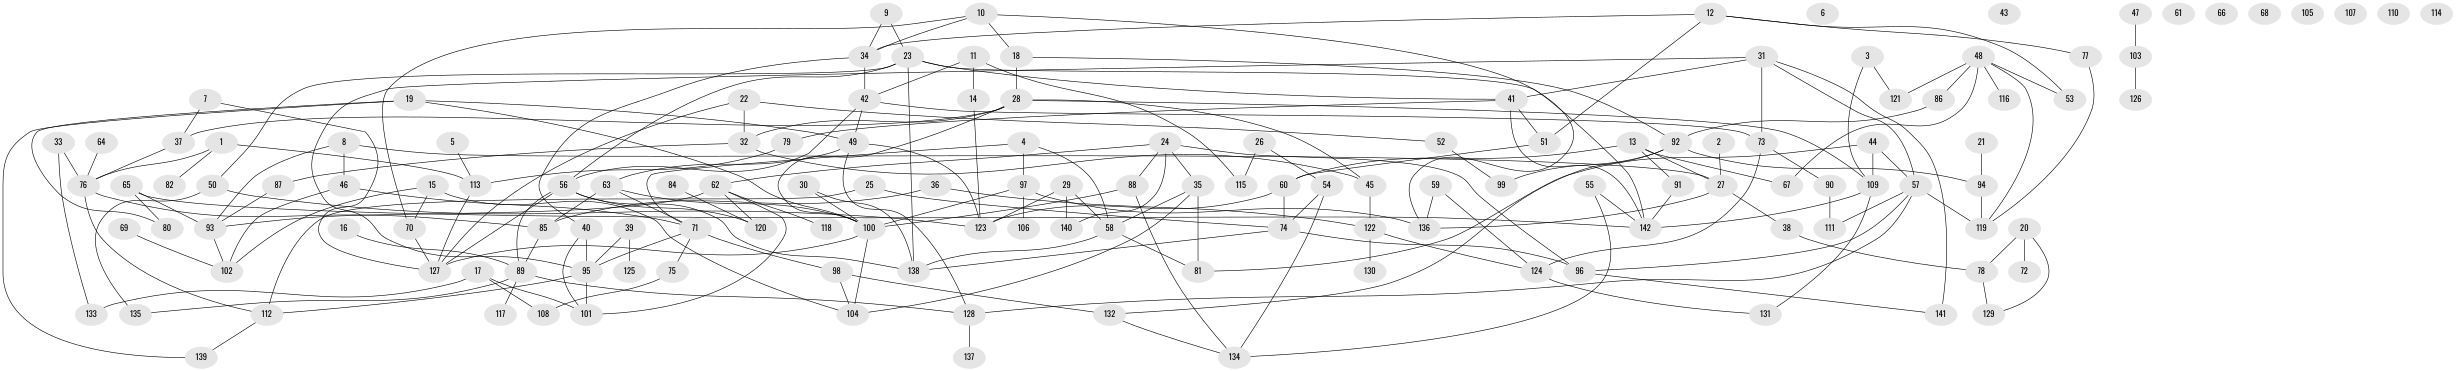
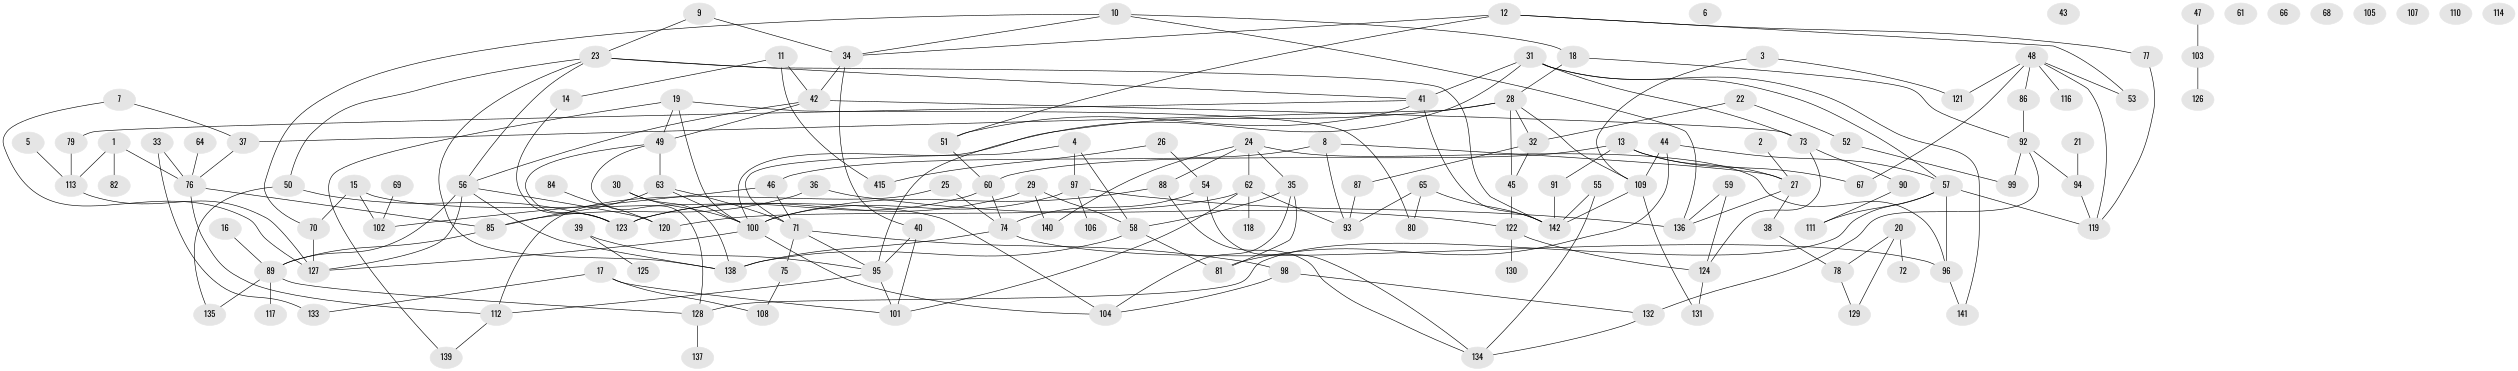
edge "22" -- "127": removed
node "115": label "115" -> "415"
edge "93" -- "102": removed
